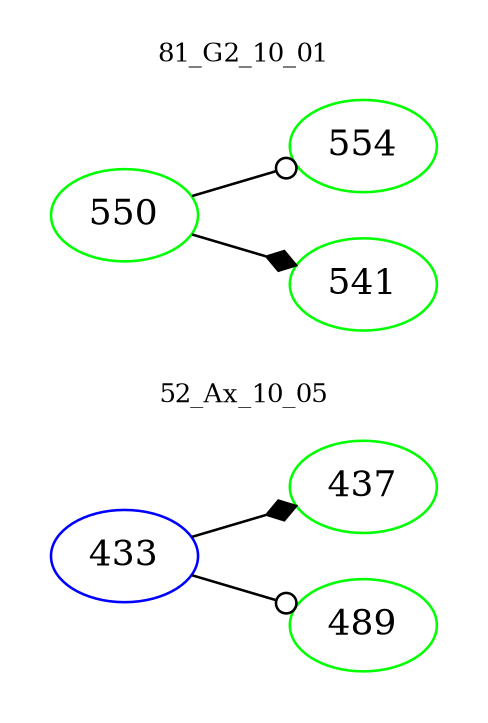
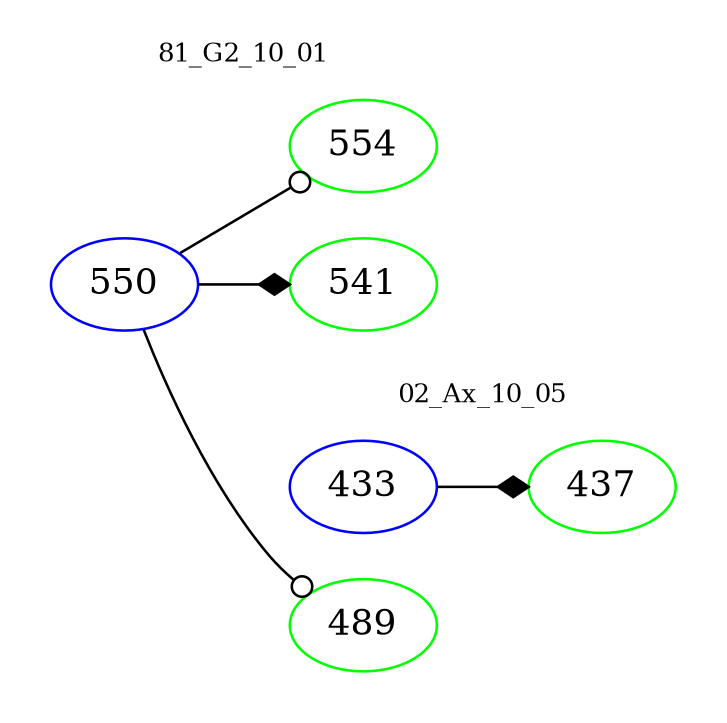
node "550": color green -> blue
cluster "52_Ax_10_05": label "52_Ax_10_05" -> "02_Ax_10_05"
edge "433" -> "489": now "550" -> "489"
